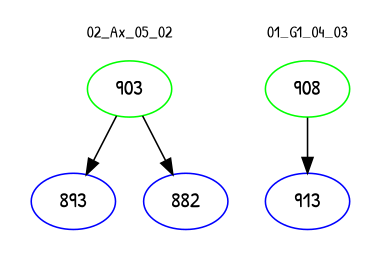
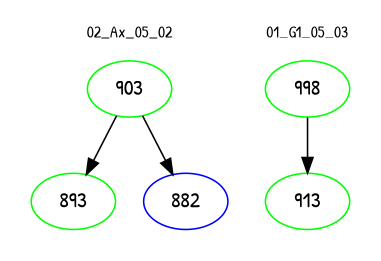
cluster "01_G1_04_03": label "01_G1_04_03" -> "01_G1_05_03"
node "908": label "908" -> "998"
node "893": color blue -> green
node "913": color blue -> green
